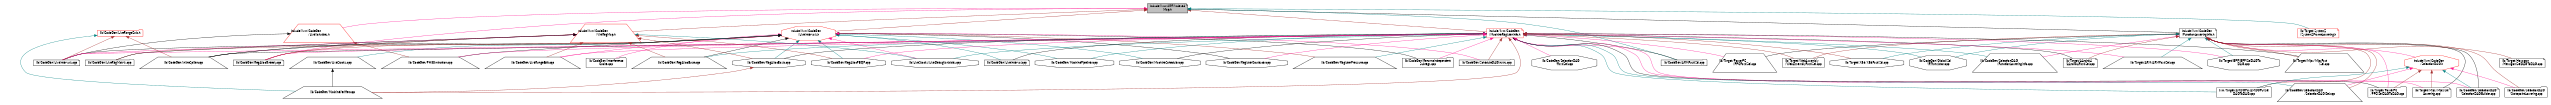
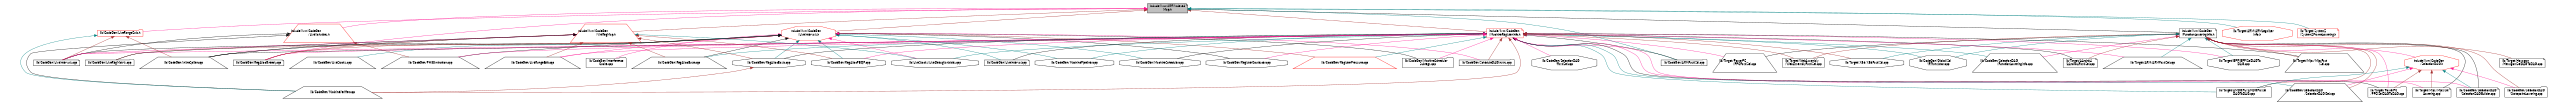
edge "lib/CodeGen/LiveRangeCalc.h" -> "include/llvm/ADT/Indexed Map.h": added
node "lib/Target/ARM/ARMLegalizer Info.h": added
node "lib/CodeGen/RegisterPressure.cpp": color black -> red
node "lib/CodeGen/RenameIndependent Subregs.cpp": label "lib/CodeGen/RenameIndependent Subregs.cpp" -> "lib/CodeGen/MachineScheduler Subregs.cpp"
edge "lib/CodeGen/MachineVerifier.cpp" -> "lib/CodeGen/LiveStacks.cpp": now "lib/CodeGen/MachineVerifier.cpp" -> "include/llvm/CodeGen /LiveVariables.h"
node "llvm/Target/AMDGPU/AMDGPUISel DAGToDAG.cpp": label "llvm/Target/AMDGPU/AMDGPUISel DAGToDAG.cpp" -> "lib/Target/AMDGPU/AMDGPUISel DAGToDAG.cpp"
